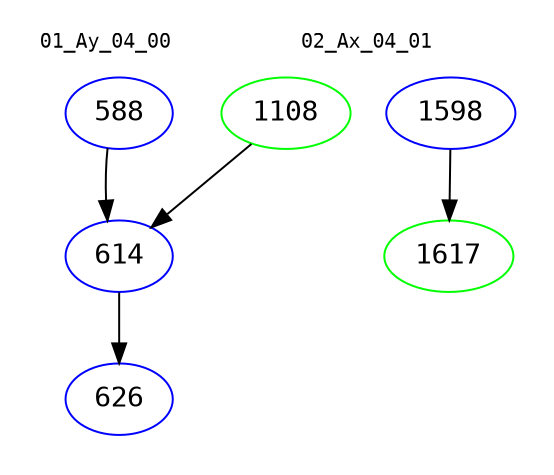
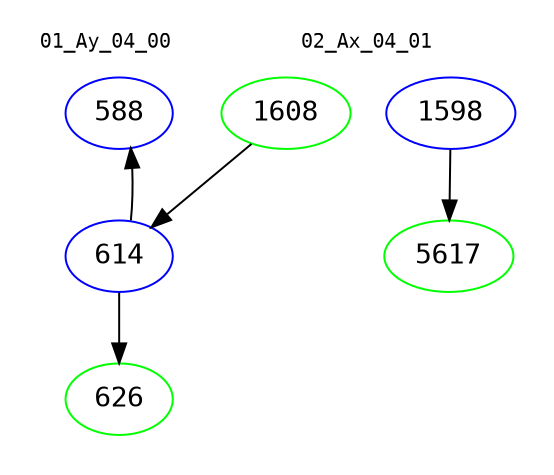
node "1108": label "1108" -> "1608"
edge "588" -> "614": reversed
node "1617": label "1617" -> "5617"
node "626": color blue -> green
